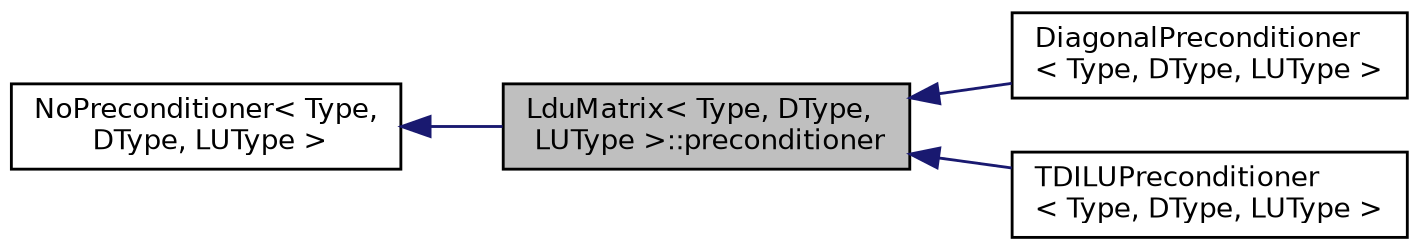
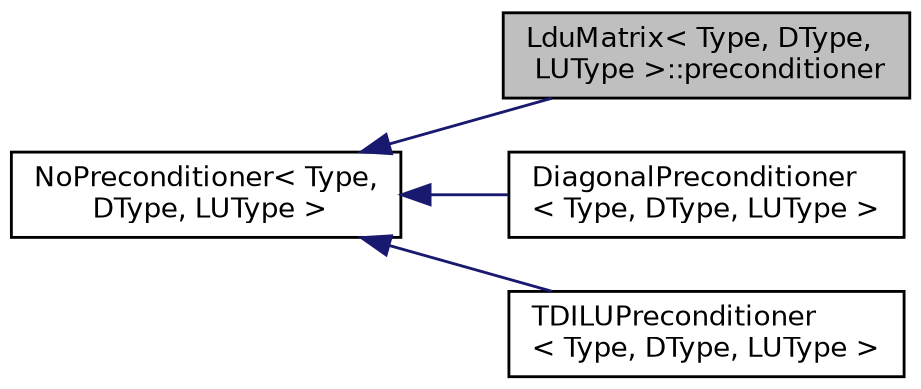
edge "DiagonalPreconditioner < Type, DType, LUType >" -> "LduMatrix< Type, DType, LUType >::preconditioner": now "DiagonalPreconditioner < Type, DType, LUType >" -> "NoPreconditioner< Type, DType, LUType >"
edge "TDILUPreconditioner < Type, DType, LUType >" -> "LduMatrix< Type, DType, LUType >::preconditioner": now "TDILUPreconditioner < Type, DType, LUType >" -> "NoPreconditioner< Type, DType, LUType >"
